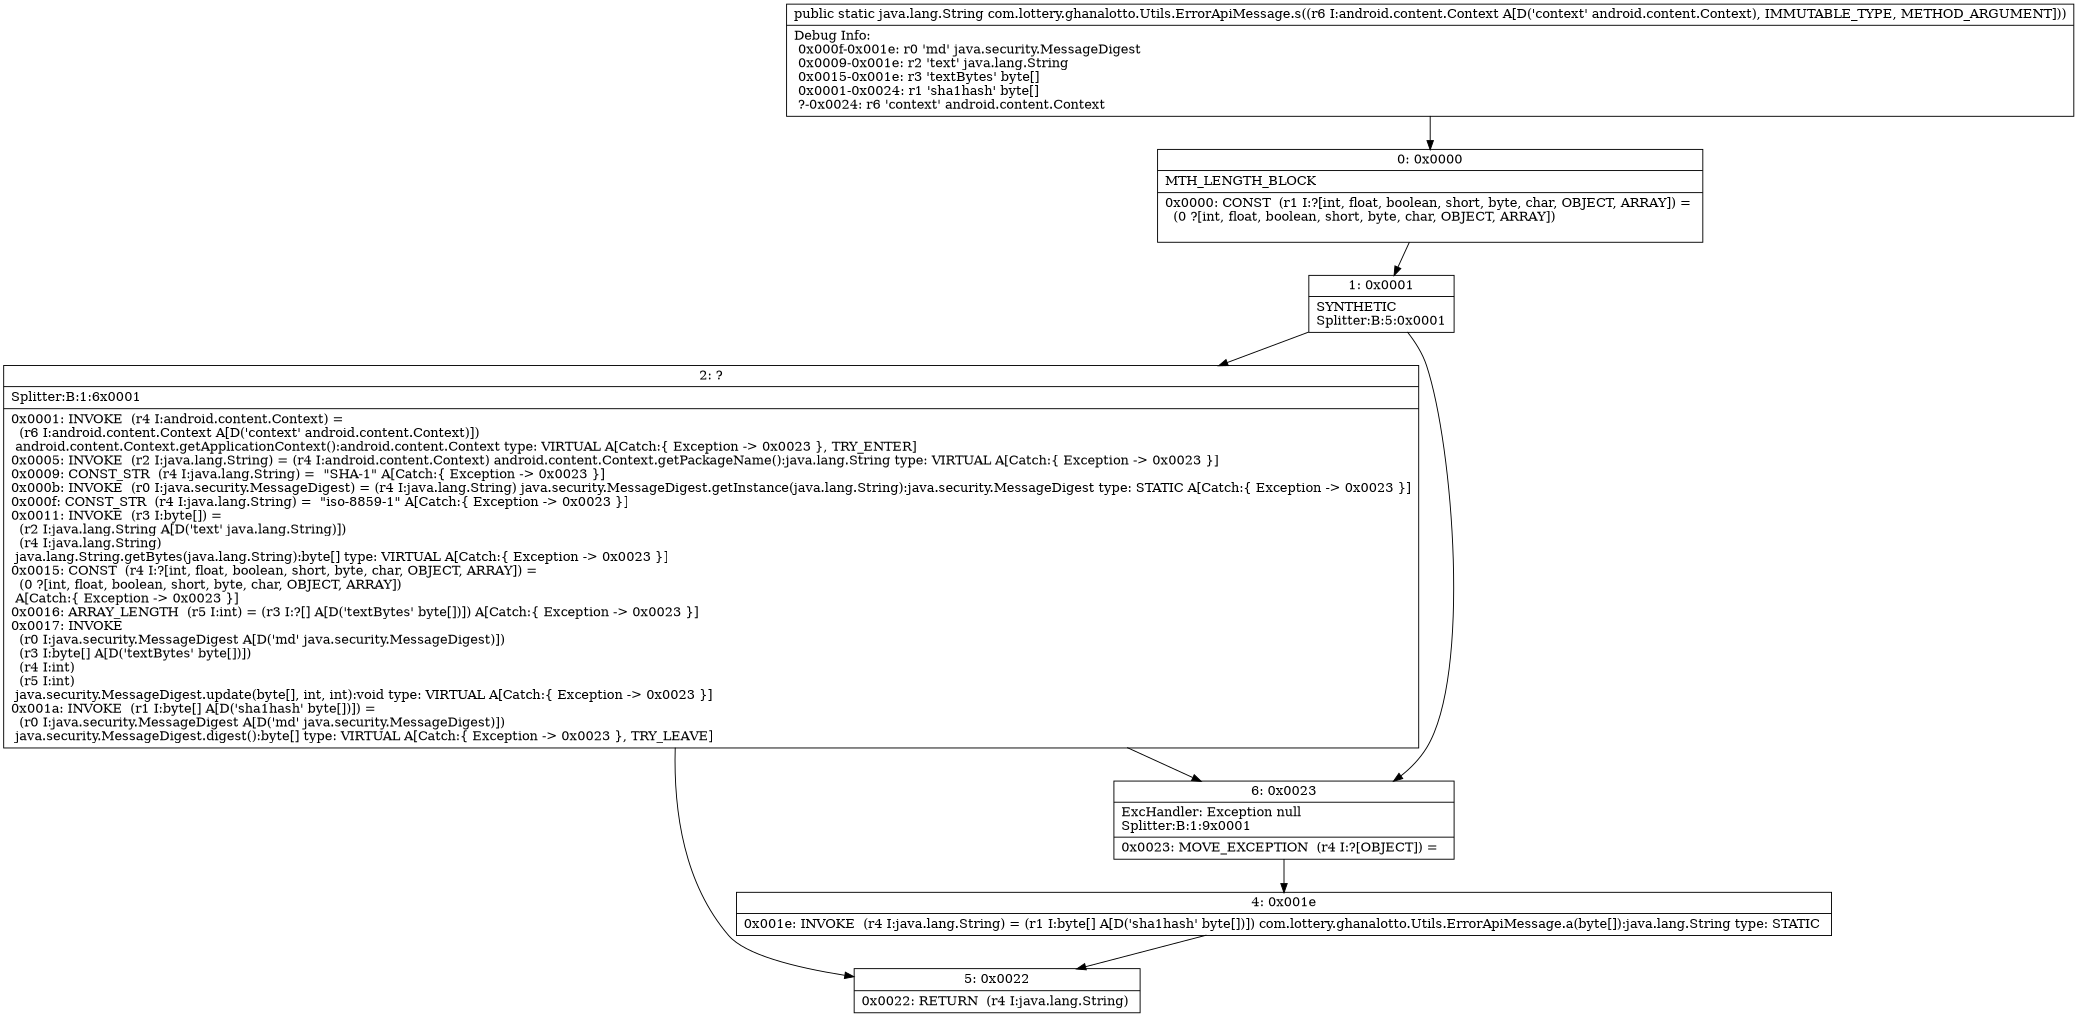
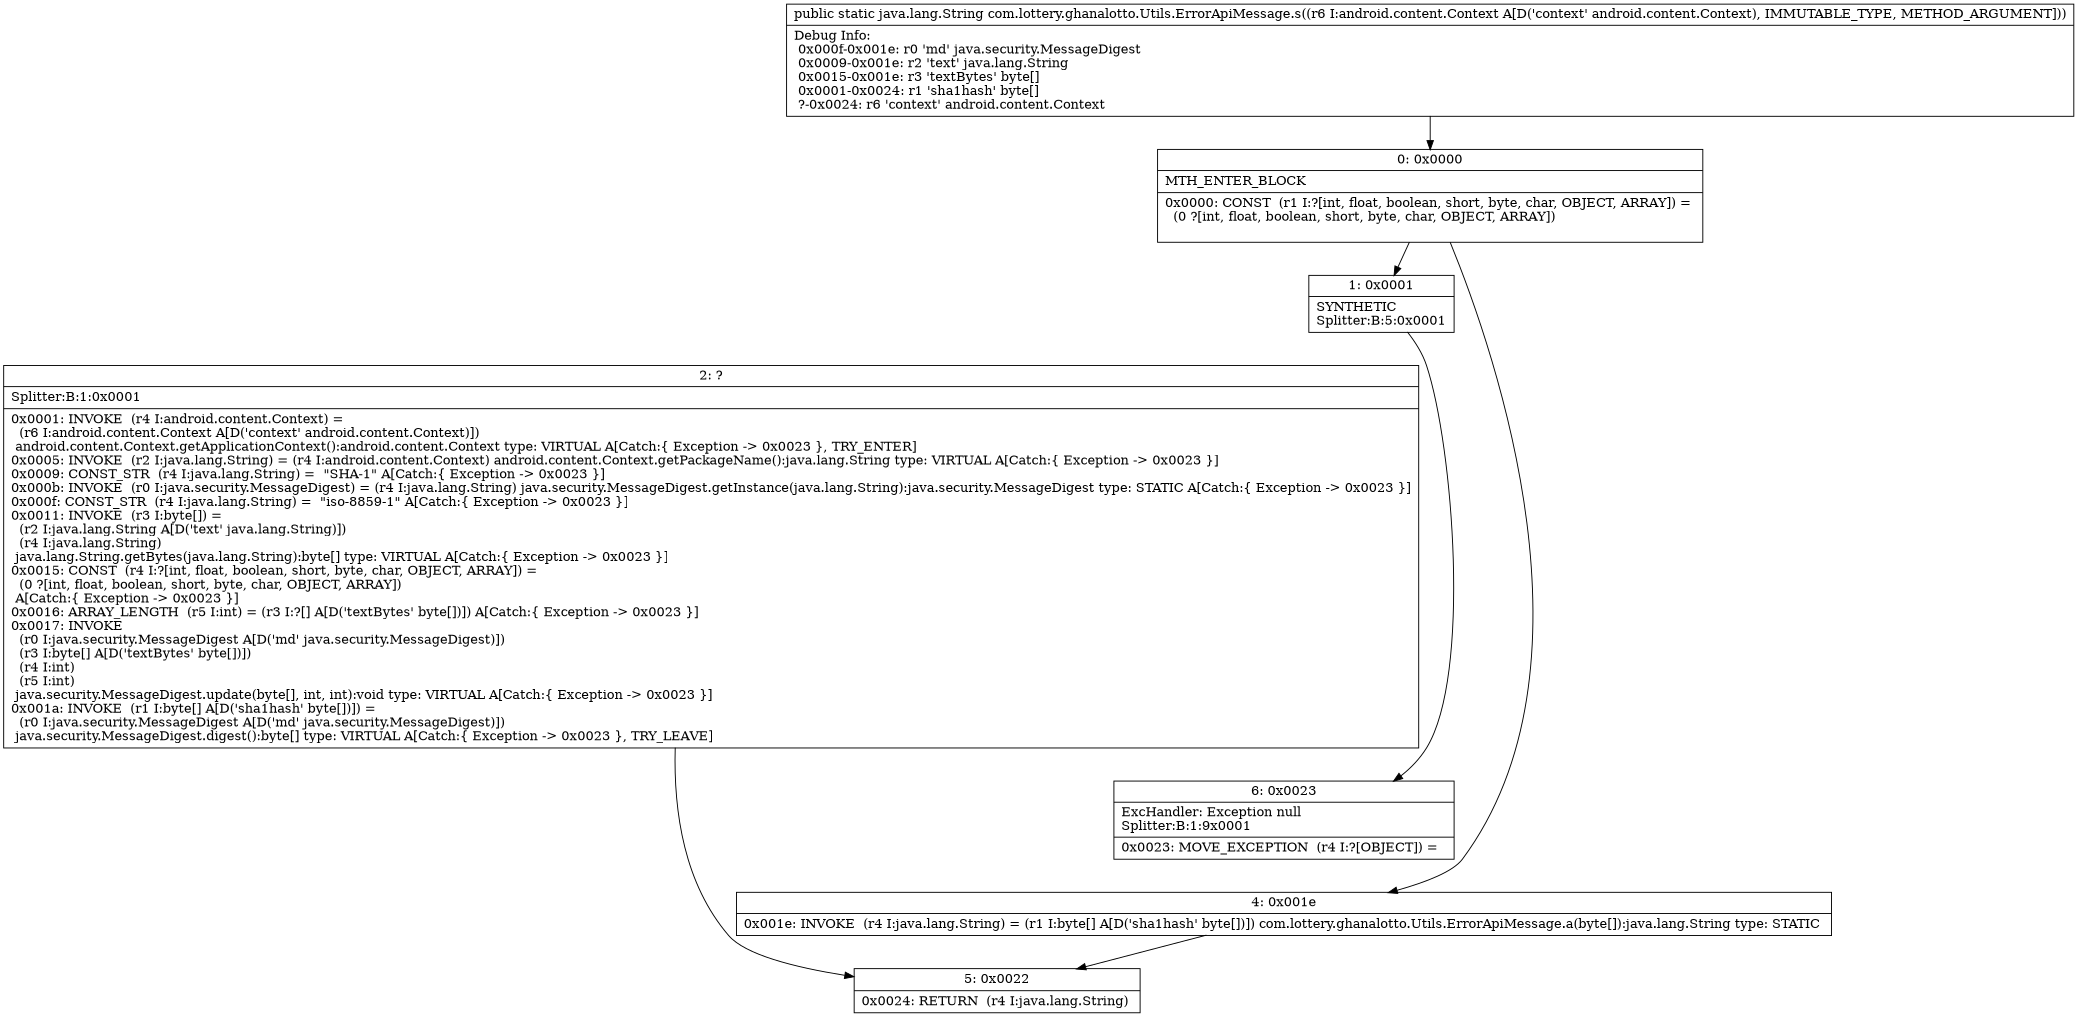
node "0: 0x0000": text "MTH_LENGTH_BLOCK" -> "MTH_ENTER_BLOCK"
edge "1: 0x0001" -> "2: ?": removed
node "2: ?": text "Splitter:B:1:6x0001" -> "Splitter:B:1:0x0001"
edge "2: ?" -> "6: 0x0023": removed
edge "6: 0x0023" -> "4: 0x001e": now "0: 0x0000" -> "4: 0x001e"
node "5: 0x0022": text "0x0022: RETURN  (r4 I:java.lang.String)" -> "0x0024: RETURN  (r4 I:java.lang.String)"
